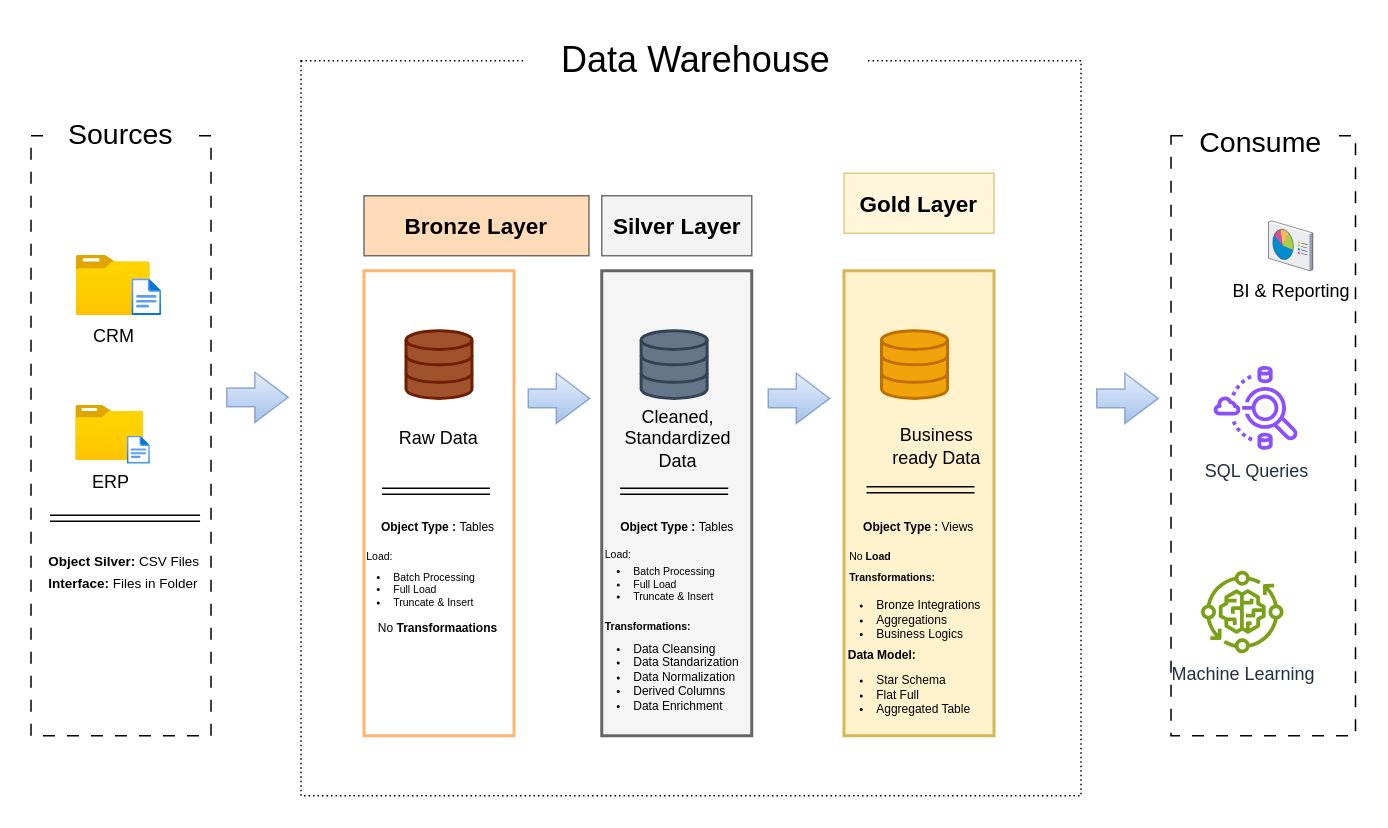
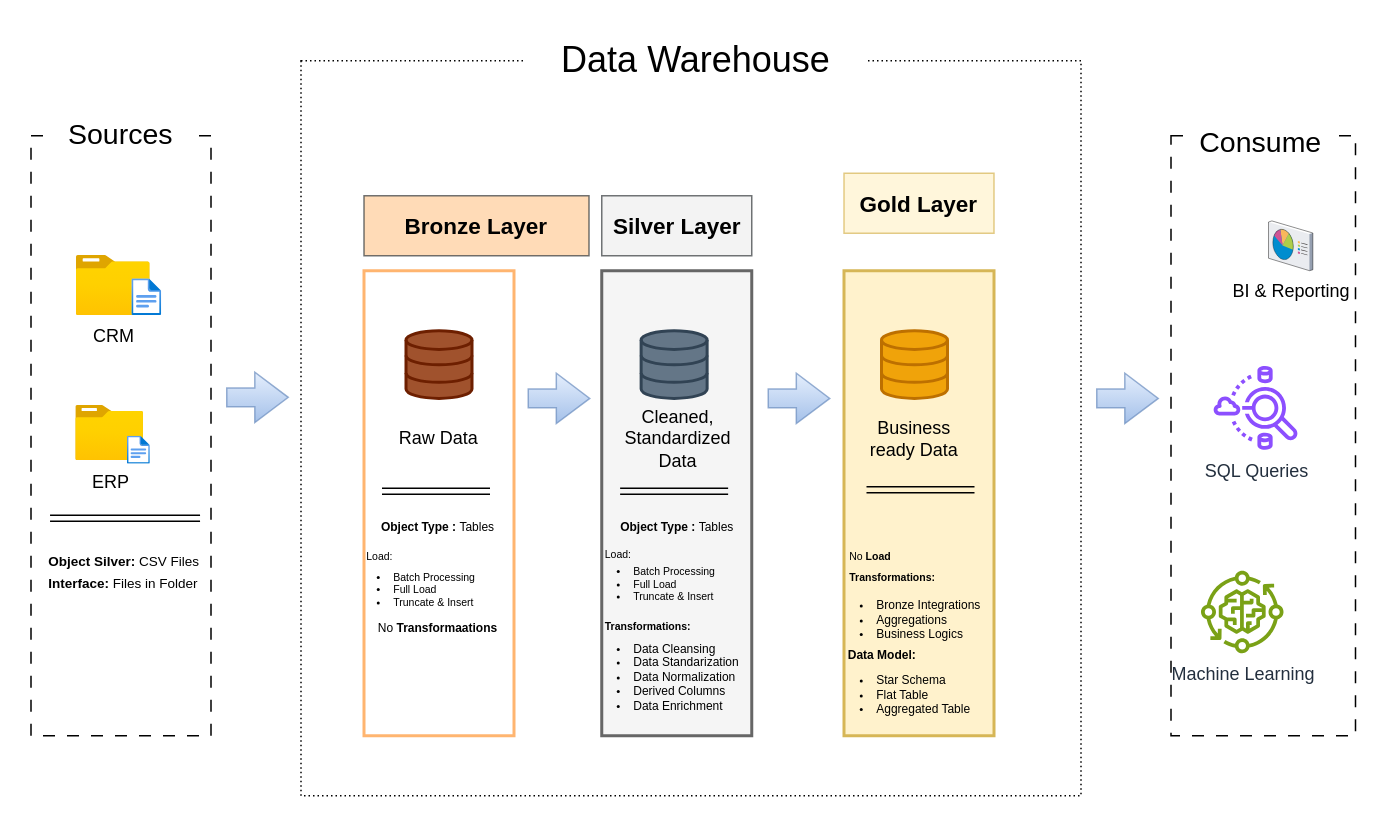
node "Business ready Data": moved (937, 446) -> (914, 439)
node "Object Type : Views": removed
node "Star Schema Flat Full Aggregated Table": label "Star Schema Flat Full Aggregated Table" -> "Star Schema Flat Table Aggregated Table"
